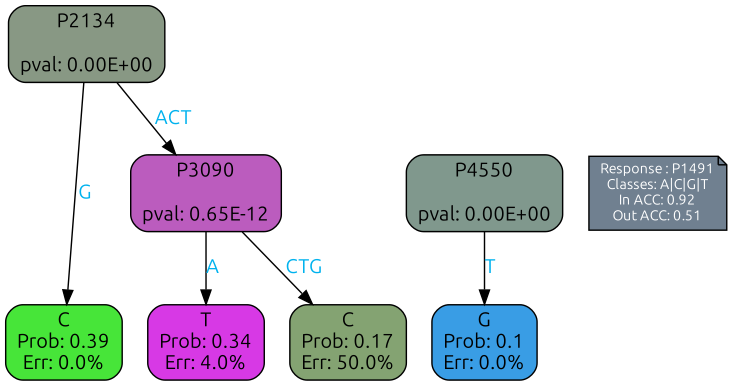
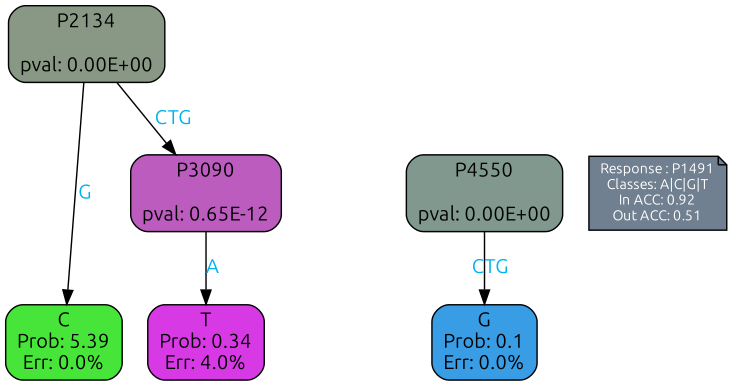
edge "P2134 pval: 0.00E+00" -> "P3090 pval: 0.65E-12": label "ACT" -> "CTG"
edge "P4550 pval: 0.00E+00" -> "G Prob: 0.1 Err: 0.0%": label "T" -> "CTG"
node "C Prob: 0.39 Err: 0.0%": label "C Prob: 0.39 Err: 0.0%" -> "C Prob: 5.39 Err: 0.0%"
node "C Prob: 0.17 Err: 50.0%": removed
